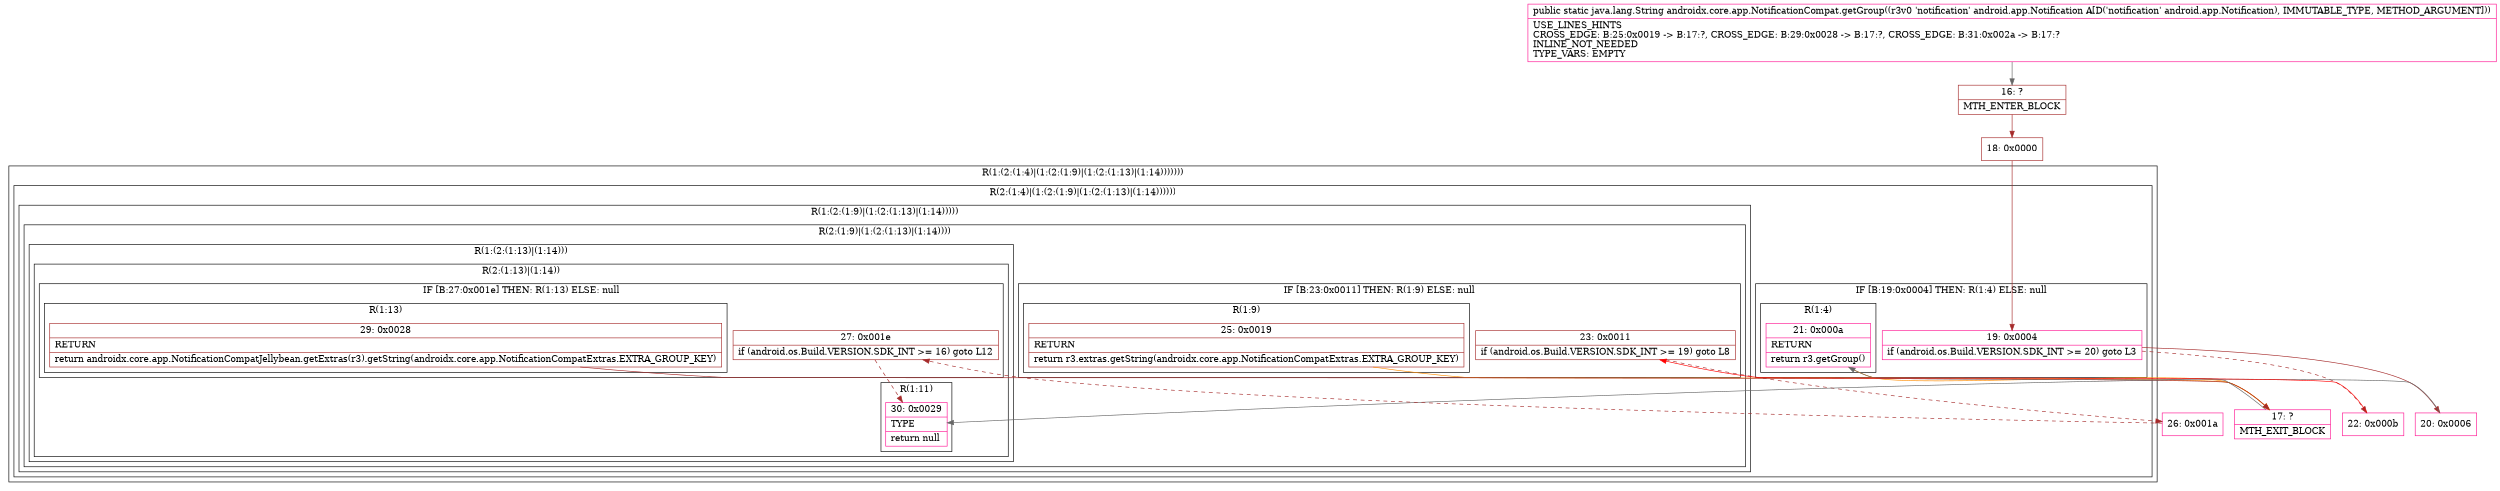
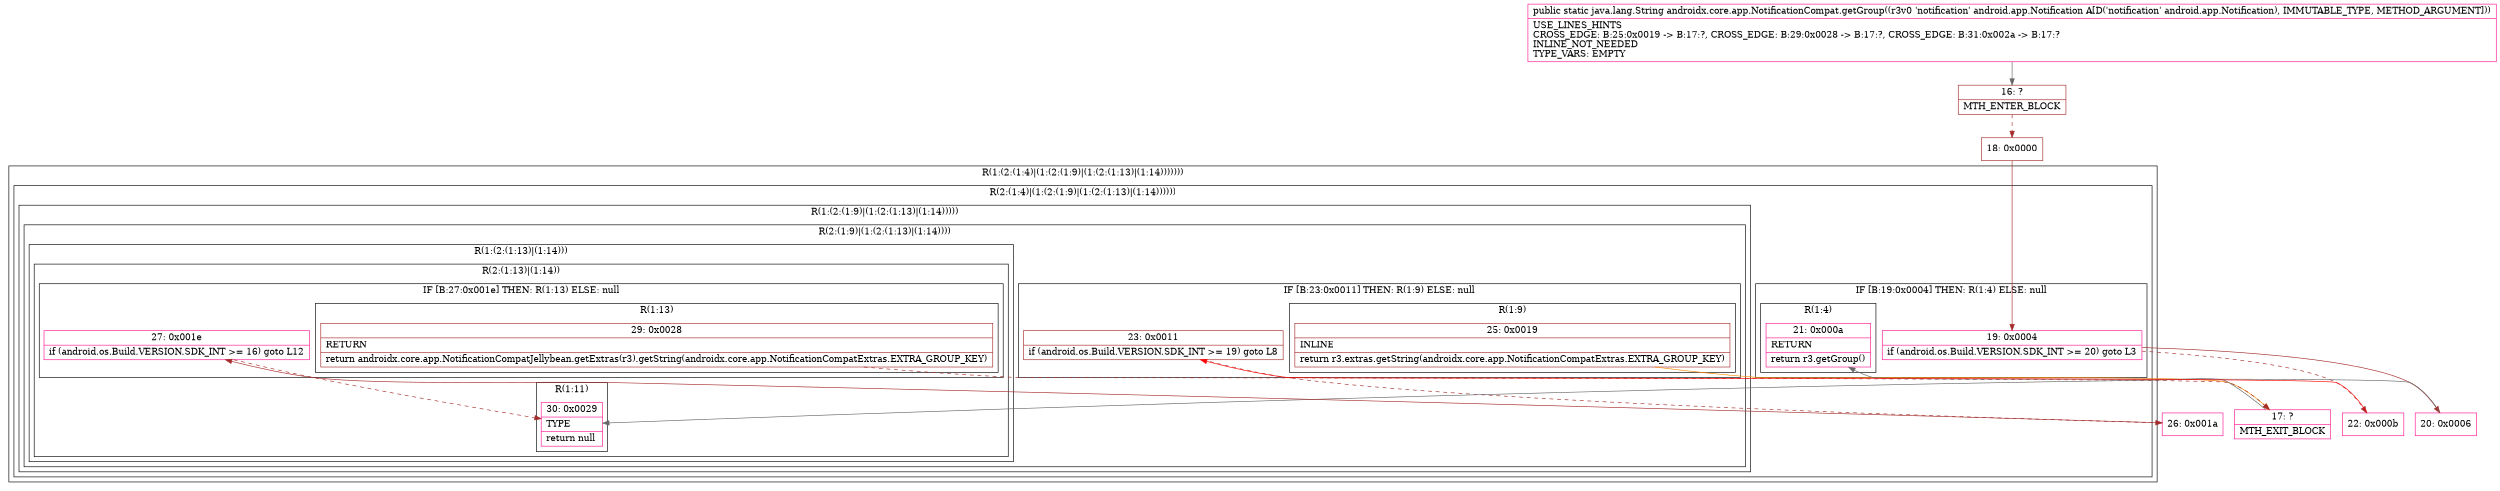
edge "16: ?" -> "18: 0x0000": style solid -> dashed
node "27: 0x001e": color brown -> deeppink
node "25: 0x0019": text "RETURN" -> "INLINE"
edge "29: 0x0028" -> "17: ?": style solid -> dashed
edge "21: 0x000a" -> "17: ?": removed
edge "26: 0x001a" -> "27: 0x001e": style dashed -> solid
